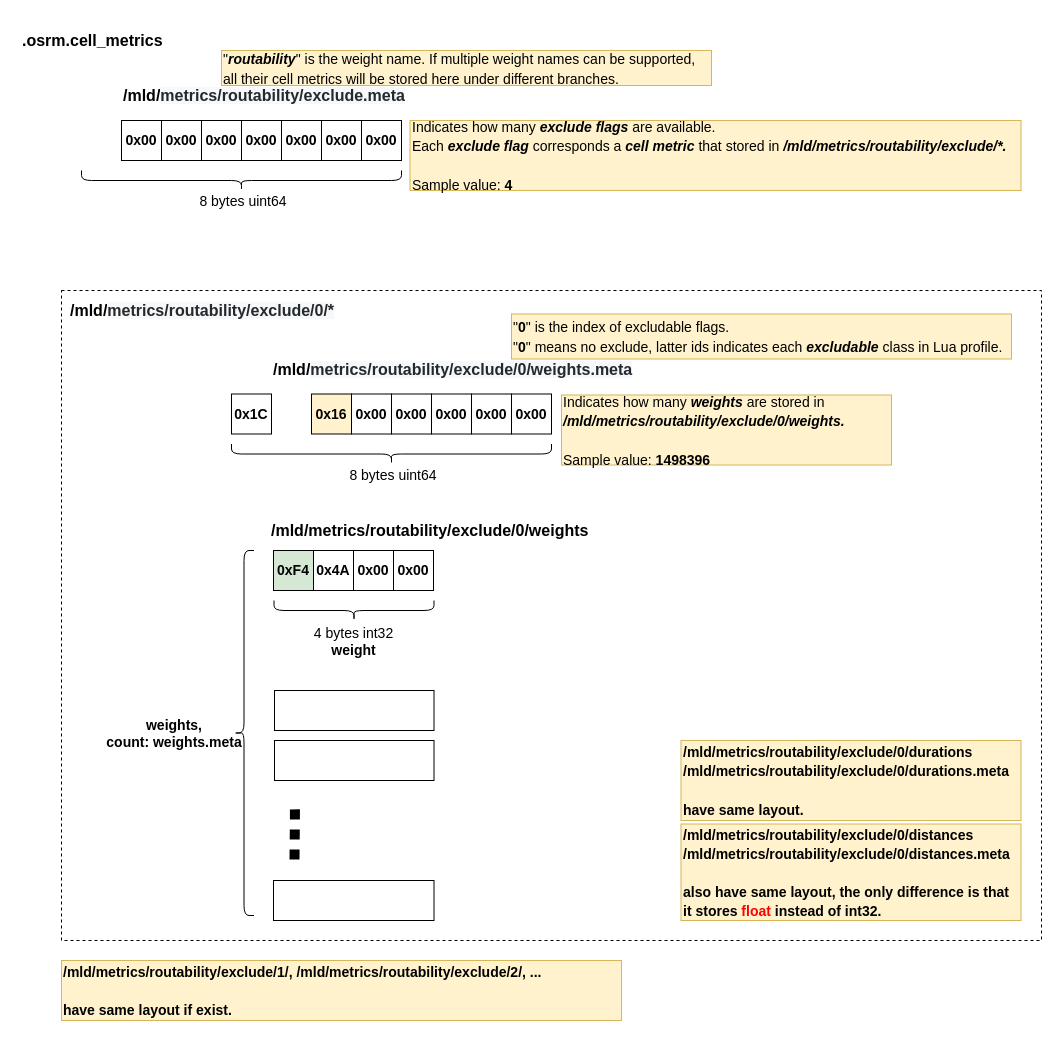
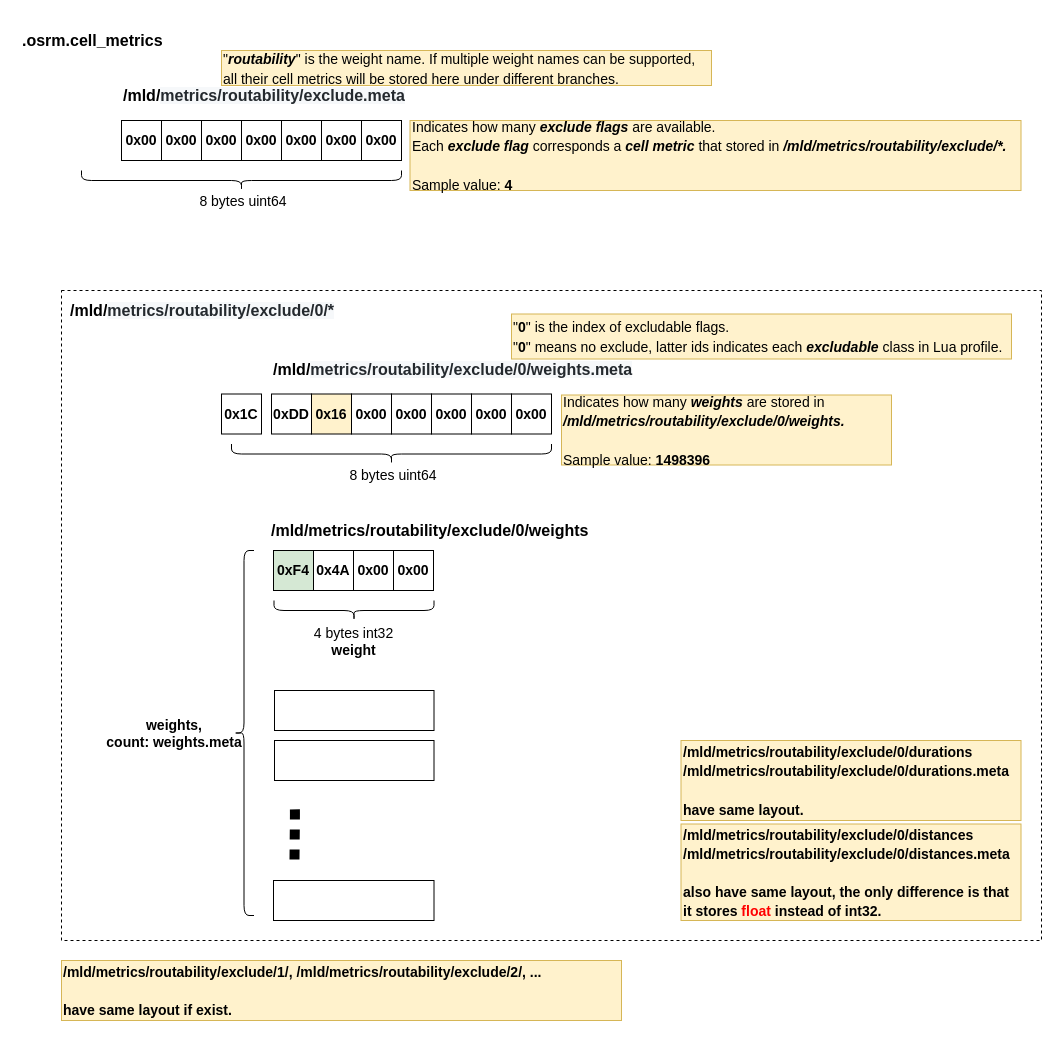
node "0x1C": moved (252, 414) -> (242, 414)
node "0xDD": added
